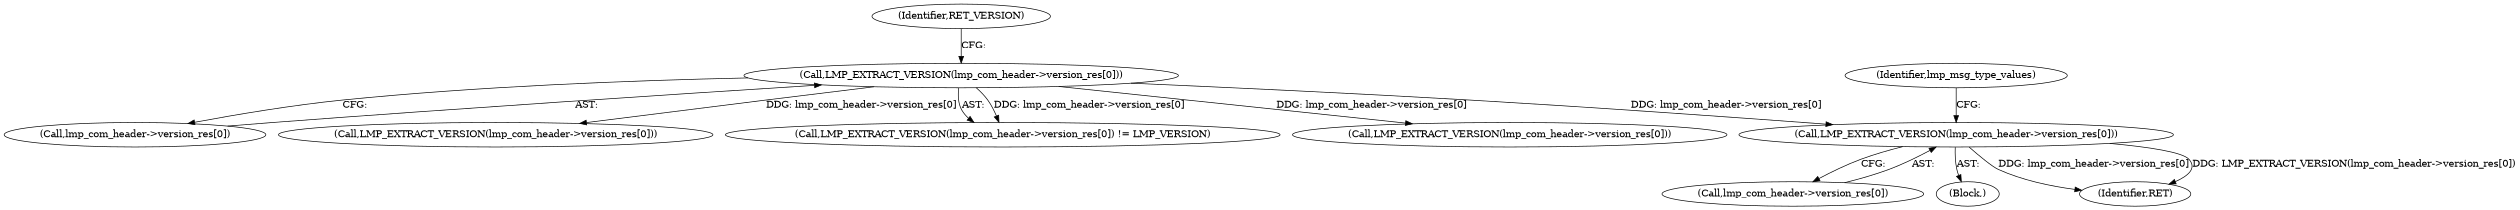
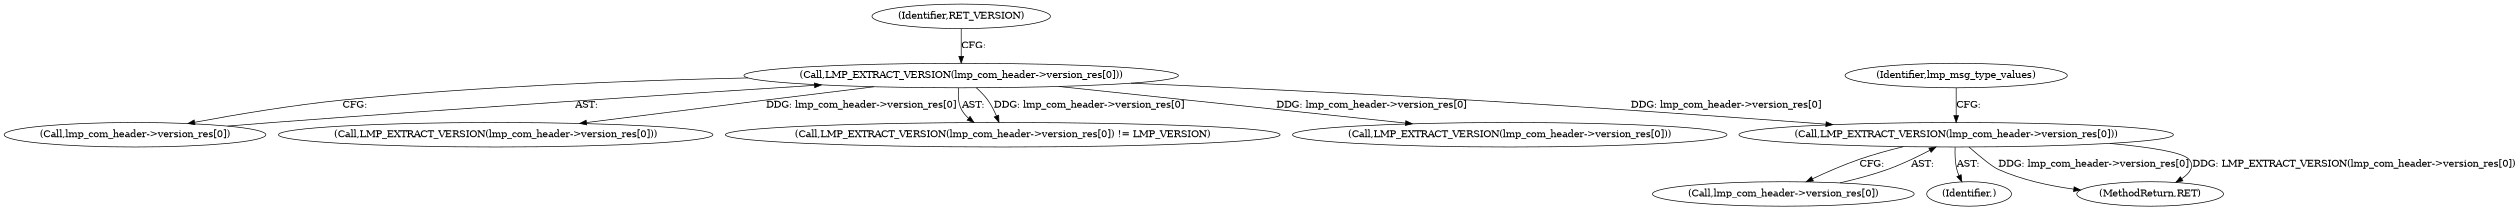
node "(Block,)": label "(Block,)" -> "(Identifier,)"
node "(Identifier,RET)": label "(Identifier,RET)" -> "(MethodReturn,RET)"
